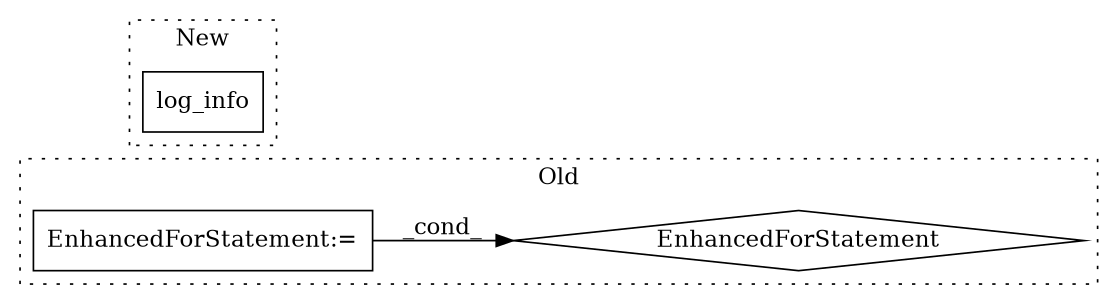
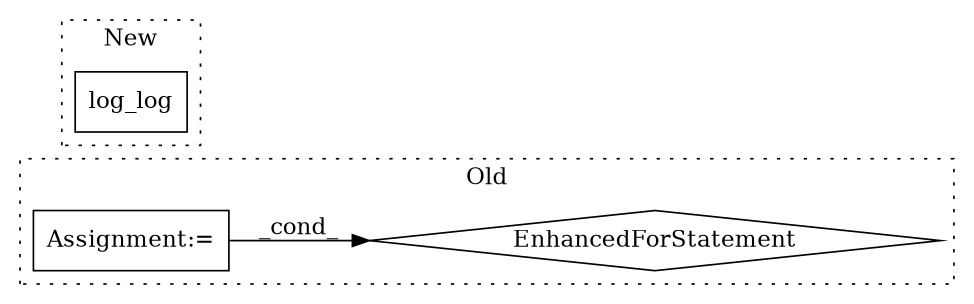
node "log_info": label "log_info" -> "log_log"
node "EnhancedForStatement:=": label "EnhancedForStatement:=" -> "Assignment:="
